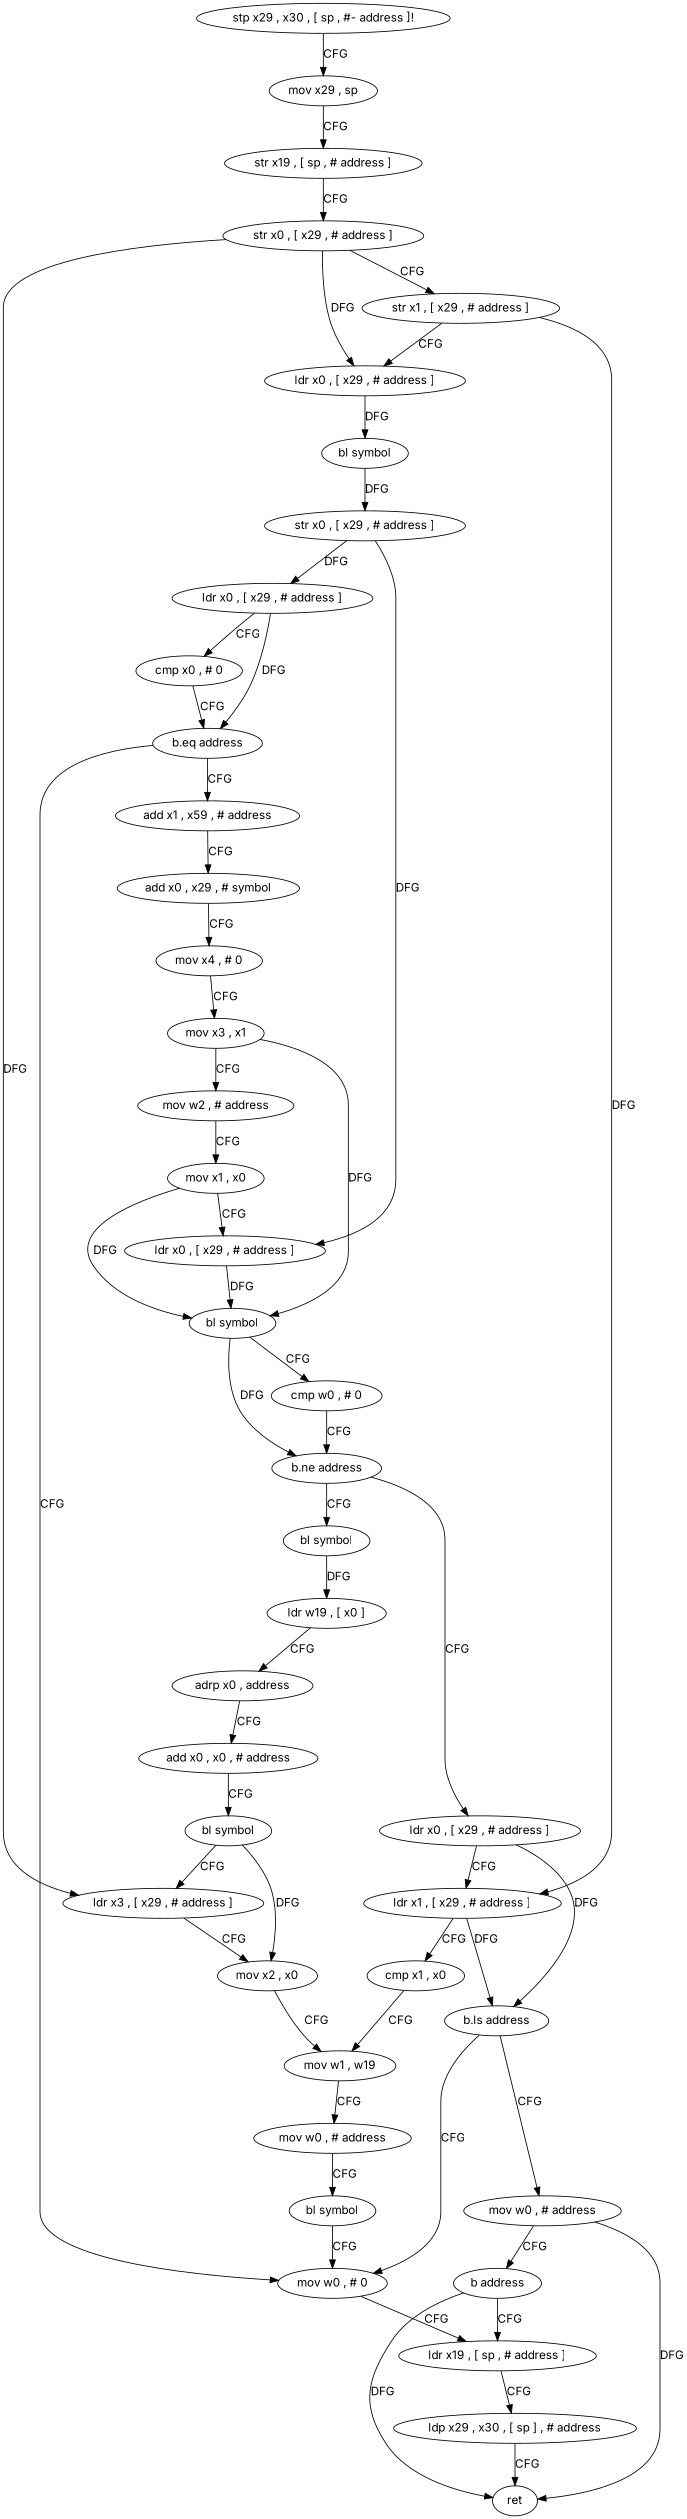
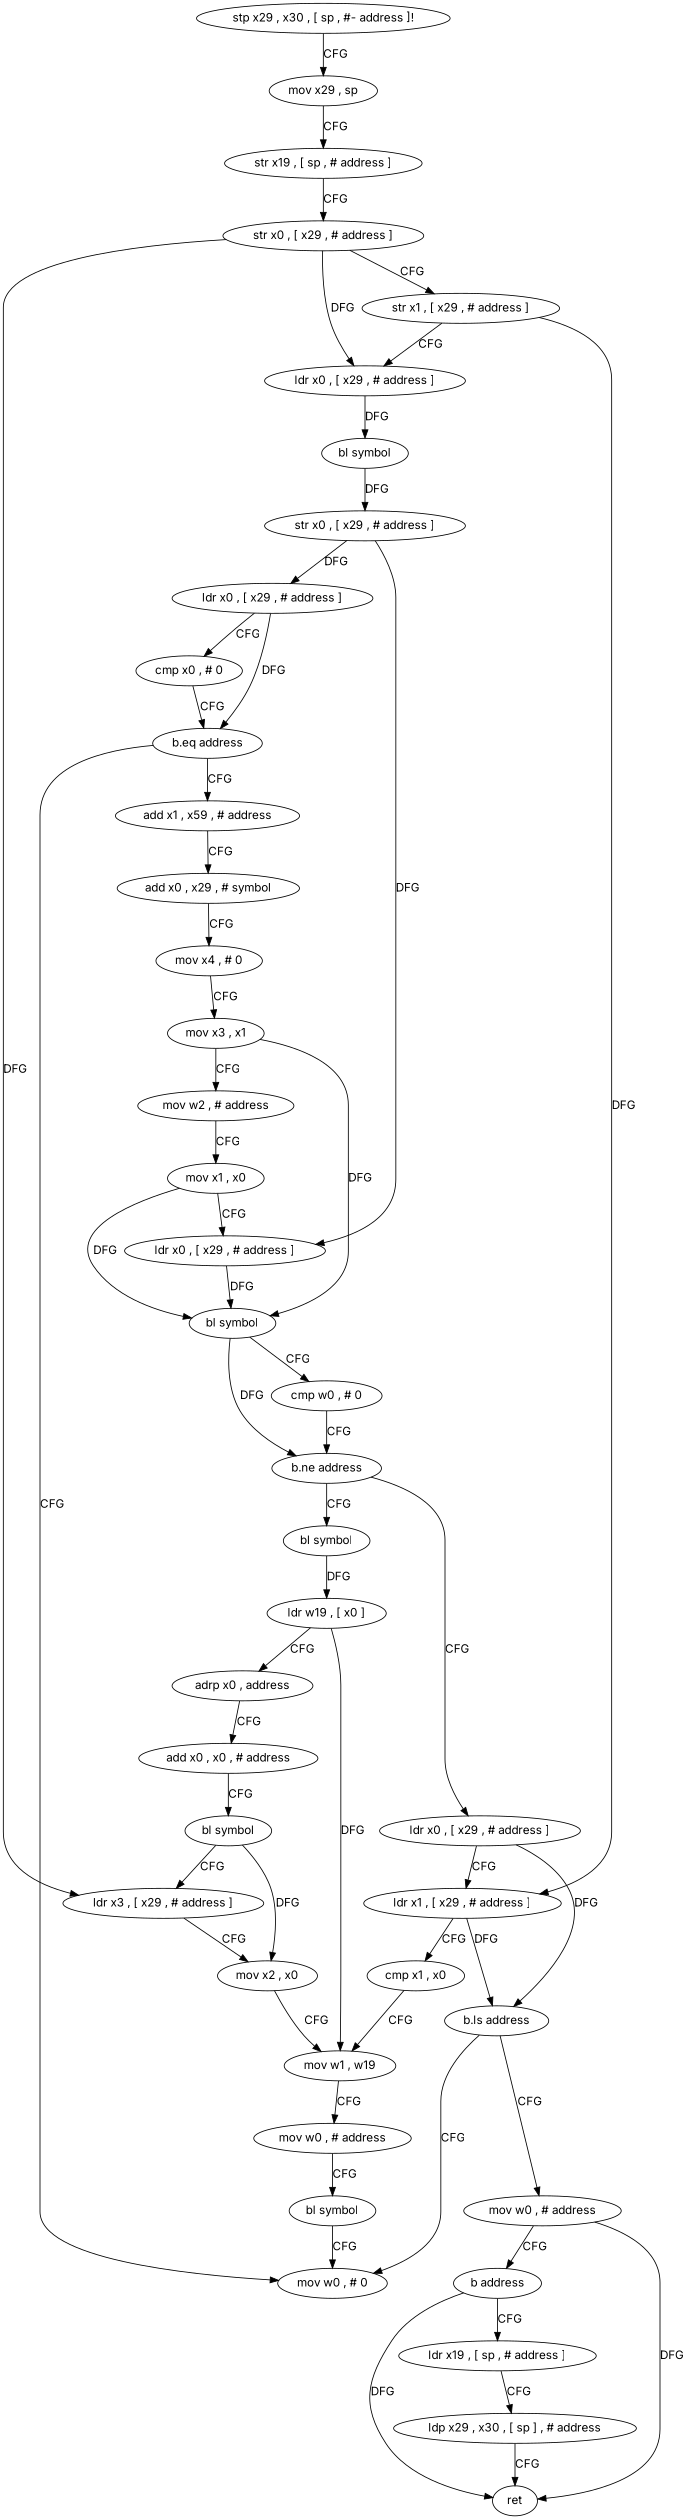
edge "ldr w19 , [ x0 ]" -> "mov w1 , w19": added, label "DFG"
edge "mov w0 , # 0" -> "ldr x19 , [ sp , # address ]": removed, label "CFG"
